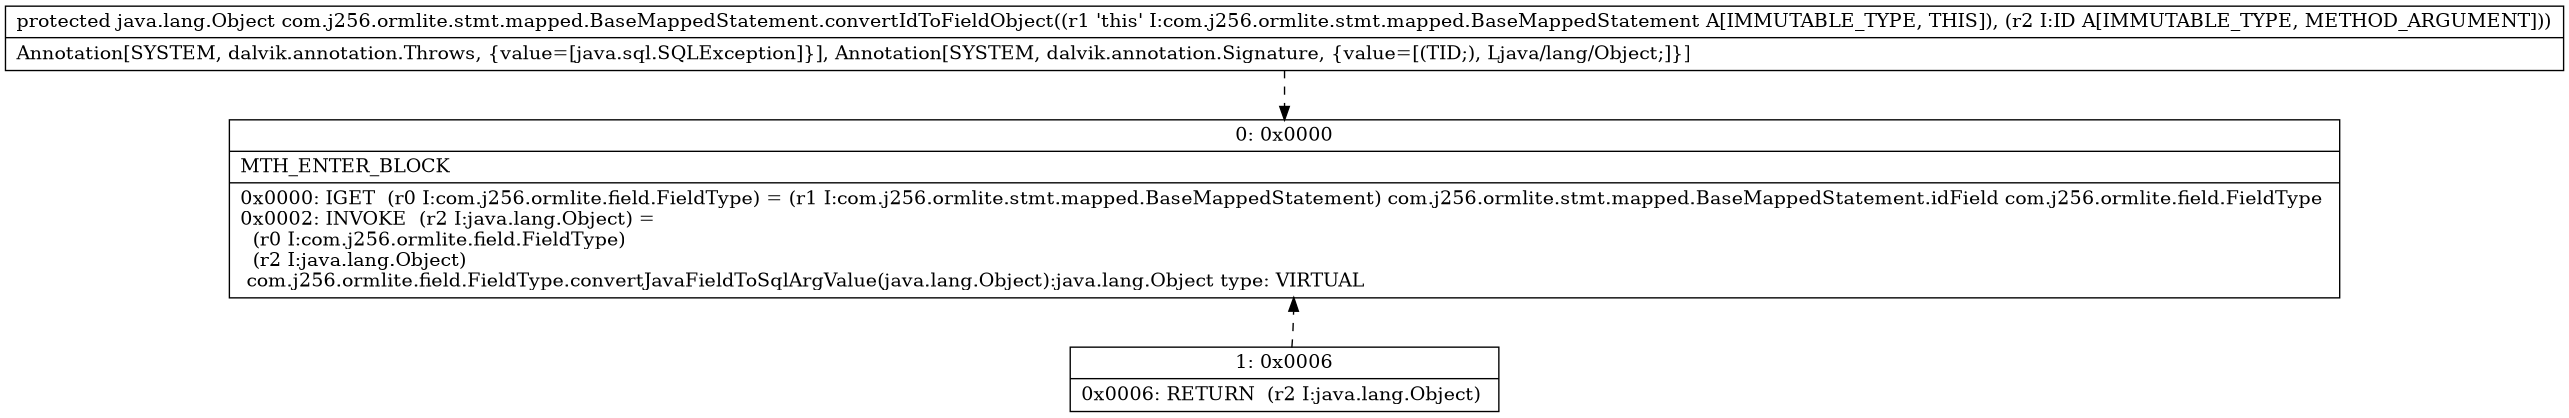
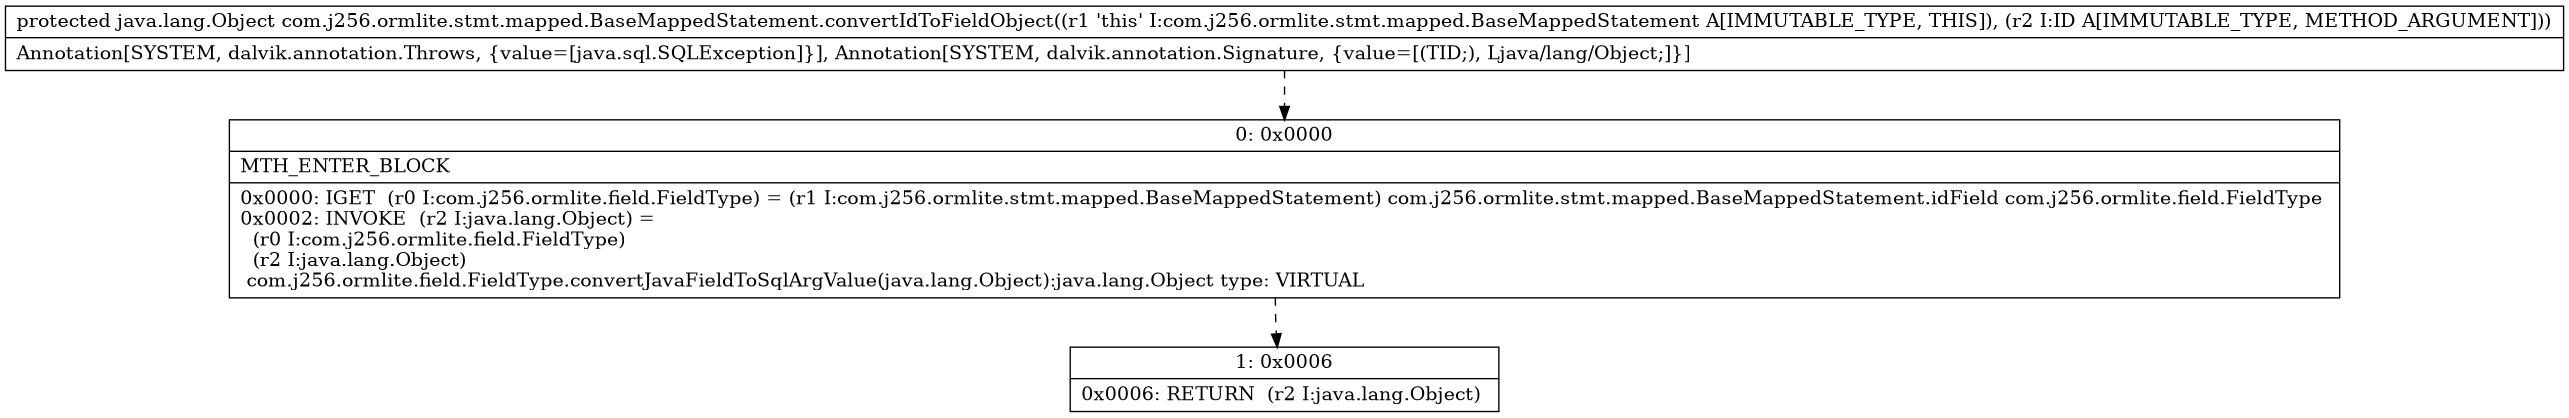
edge "1: 0x0006" -> "0: 0x0000": reversed
